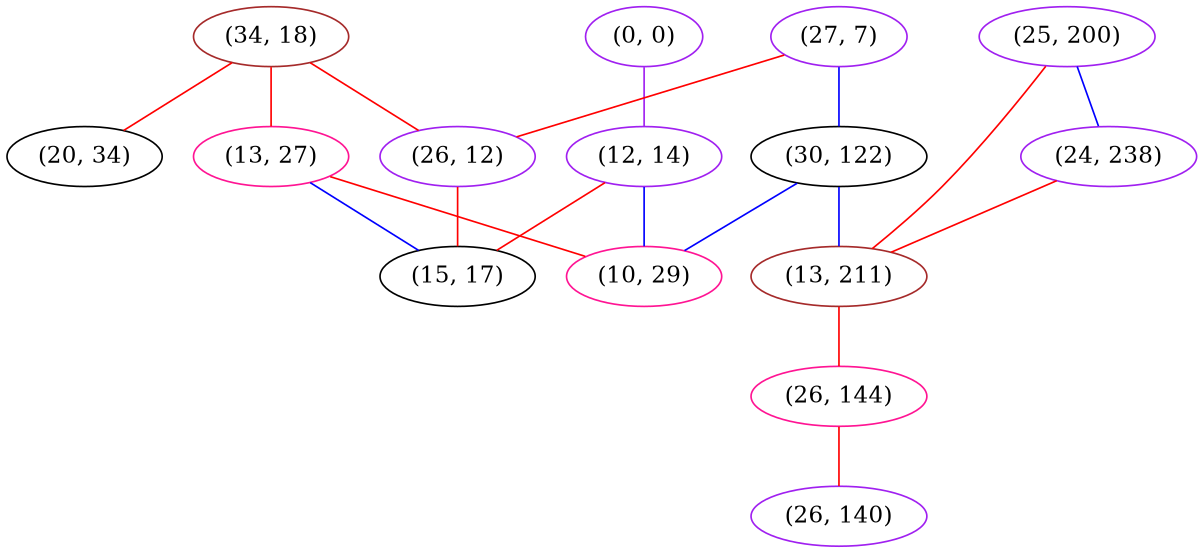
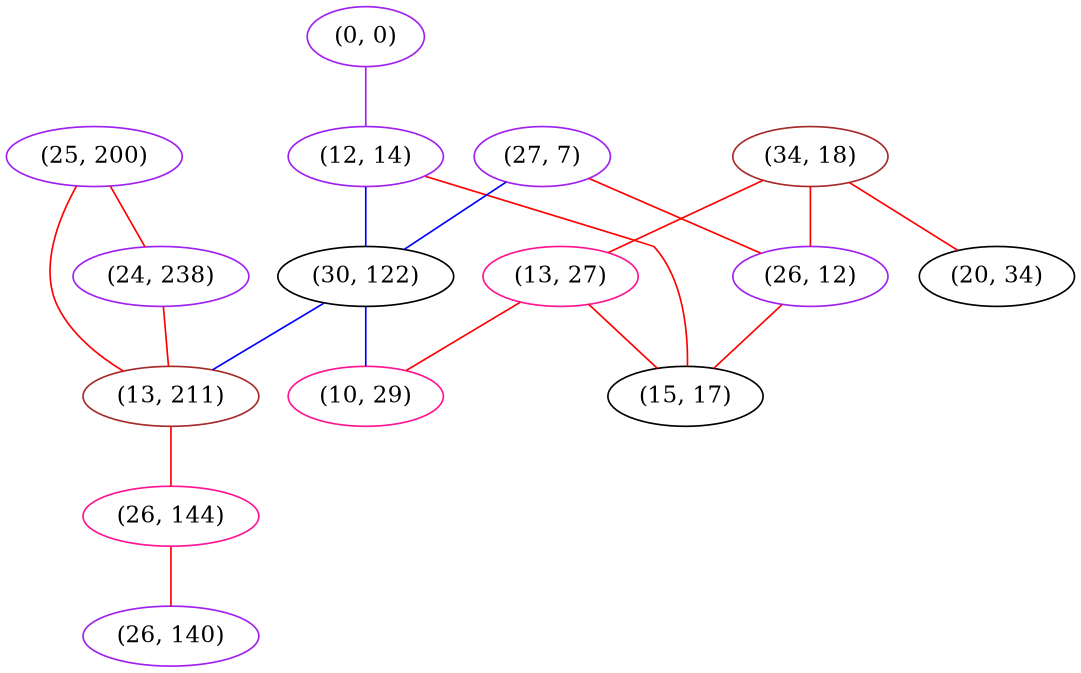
edge "(25, 200)" -- "(24, 238)": color blue -> red
edge "(13, 27)" -- "(15, 17)": color blue -> red
edge "(12, 14)" -- "(10, 29)": now "(12, 14)" -- "(30, 122)"
